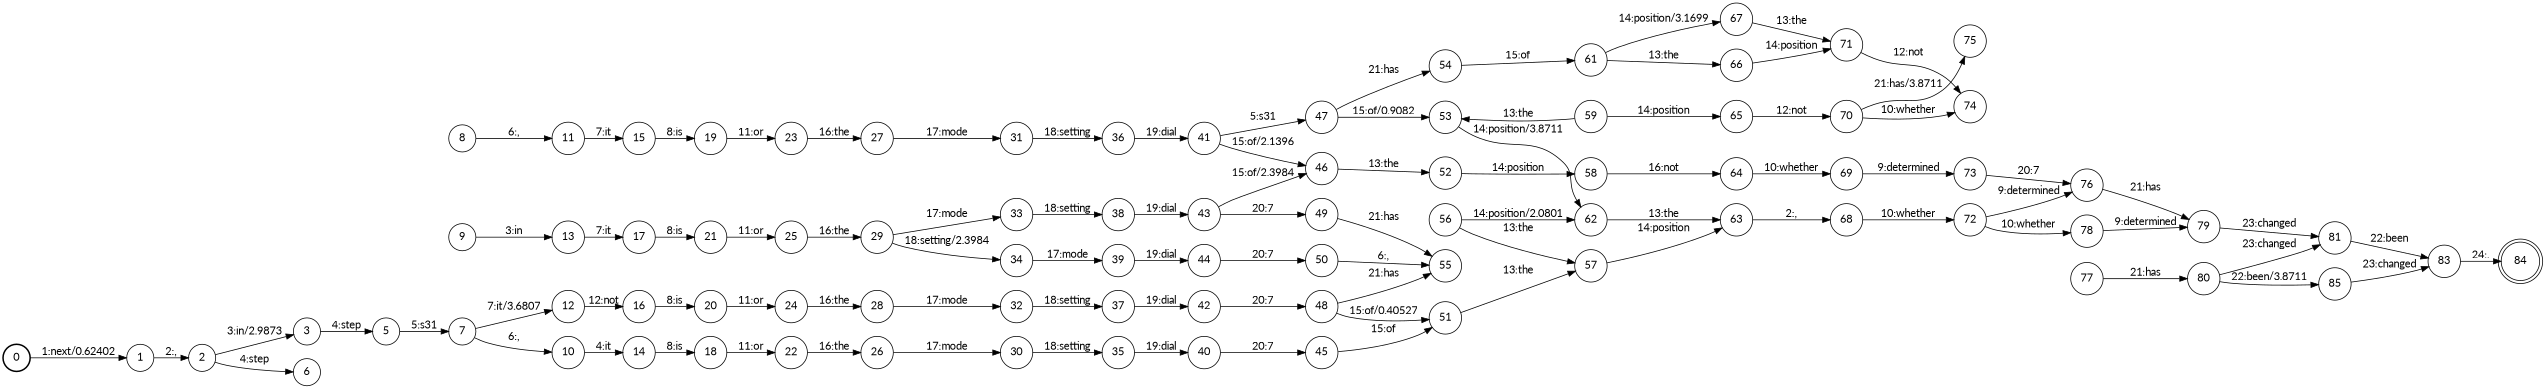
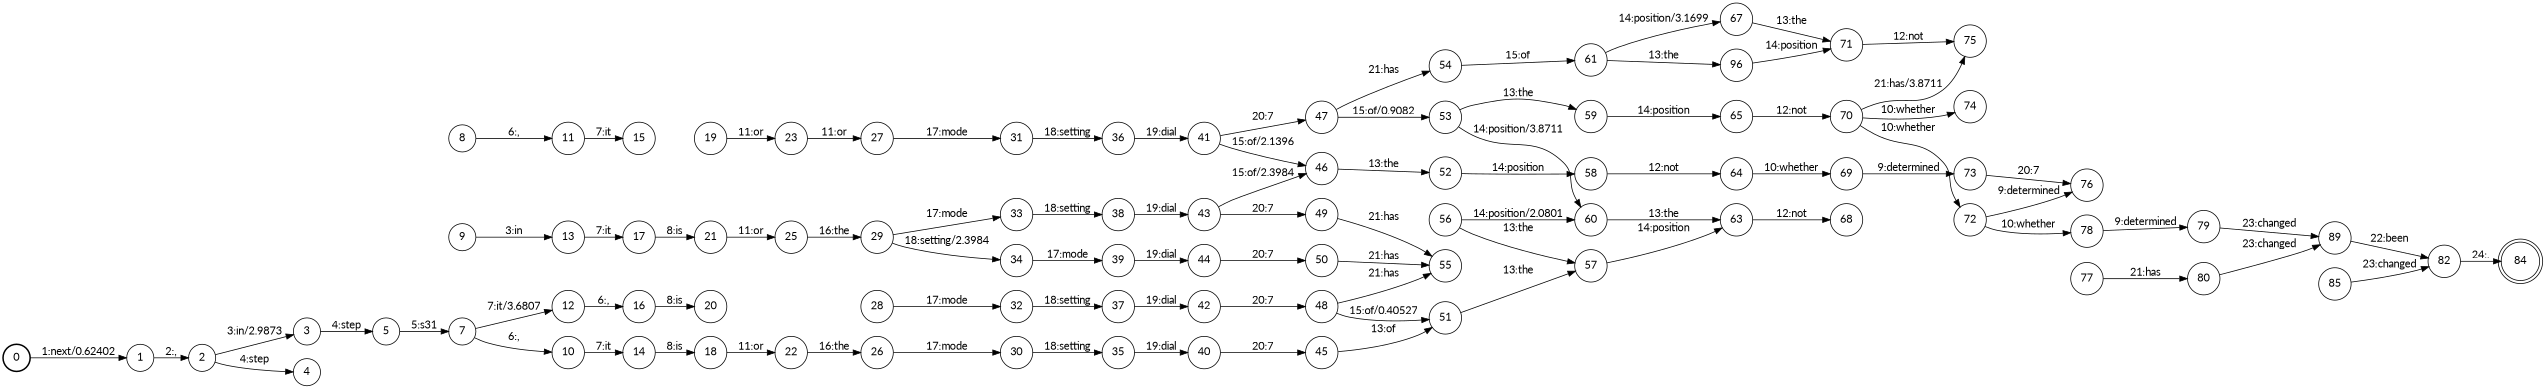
node "66": label "66" -> "96"
edge "71" -> "74": now "71" -> "75"
edge "41" -> "47": label "5:s31" -> "20:7"
edge "59" -> "53": reversed
edge "23" -> "27": label "16:the" -> "11:or"
edge "15" -> "19": removed, label "8:is"
edge "58" -> "64": label "16:not" -> "12:not"
edge "76" -> "79": removed, label "21:has"
edge "63" -> "68": label "2:," -> "12:not"
node "62": label "62" -> "60"
edge "68" -> "72": now "70" -> "72"
node "81": label "81" -> "89"
edge "50" -> "55": label "6:," -> "21:has"
node "83": label "83" -> "82"
edge "80" -> "85": removed, label "22:been/3.8711"
edge "12" -> "16": label "12:not" -> "6:,"
node "24": removed
edge "45" -> "51": label "15:of" -> "13:of"
edge "10" -> "14": label "4:it" -> "7:it"
node "6": label "6" -> "4"
